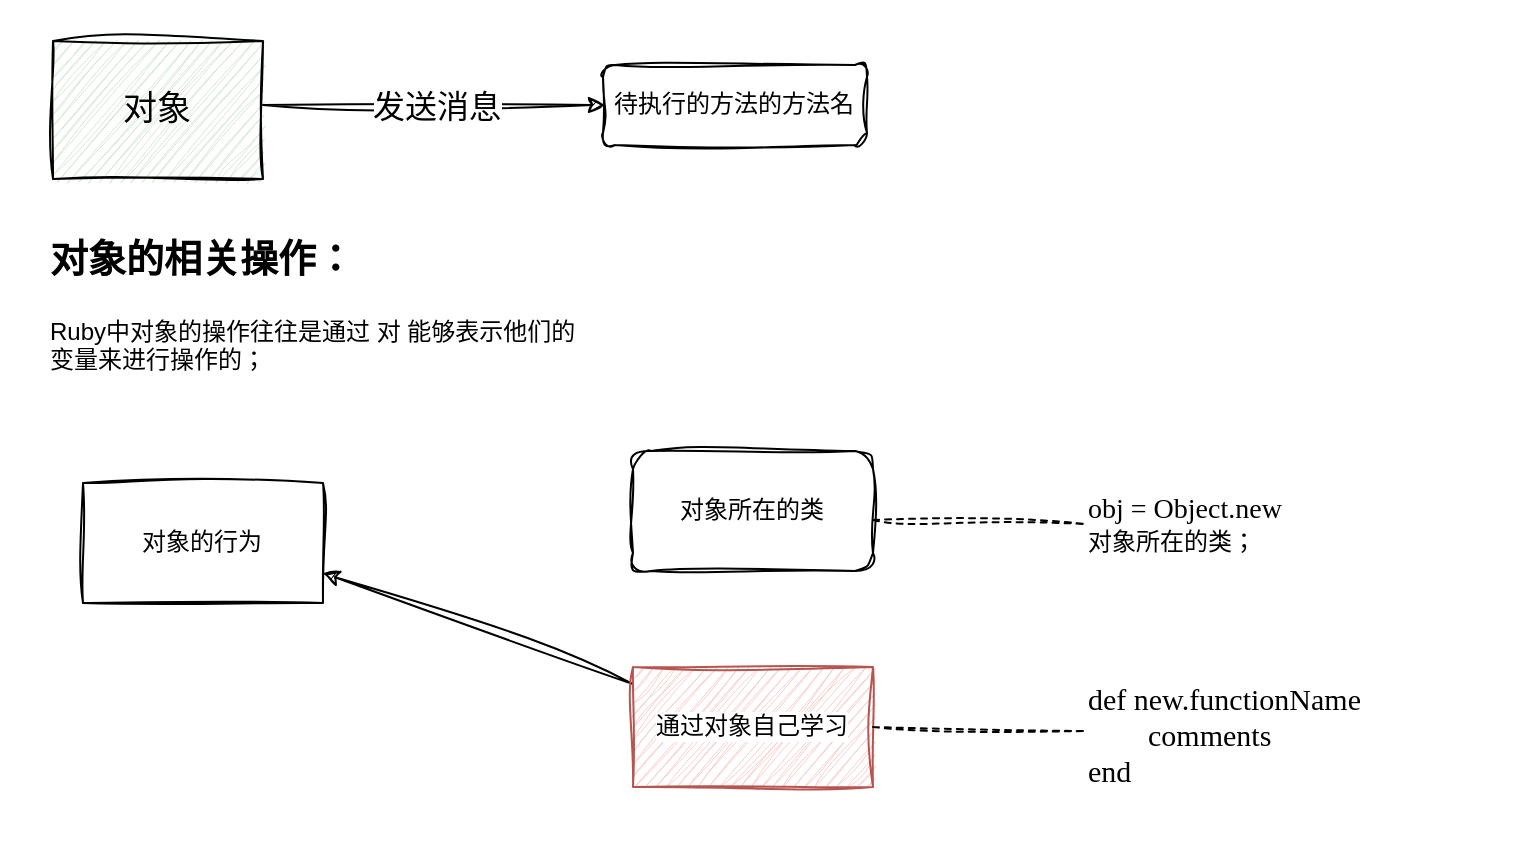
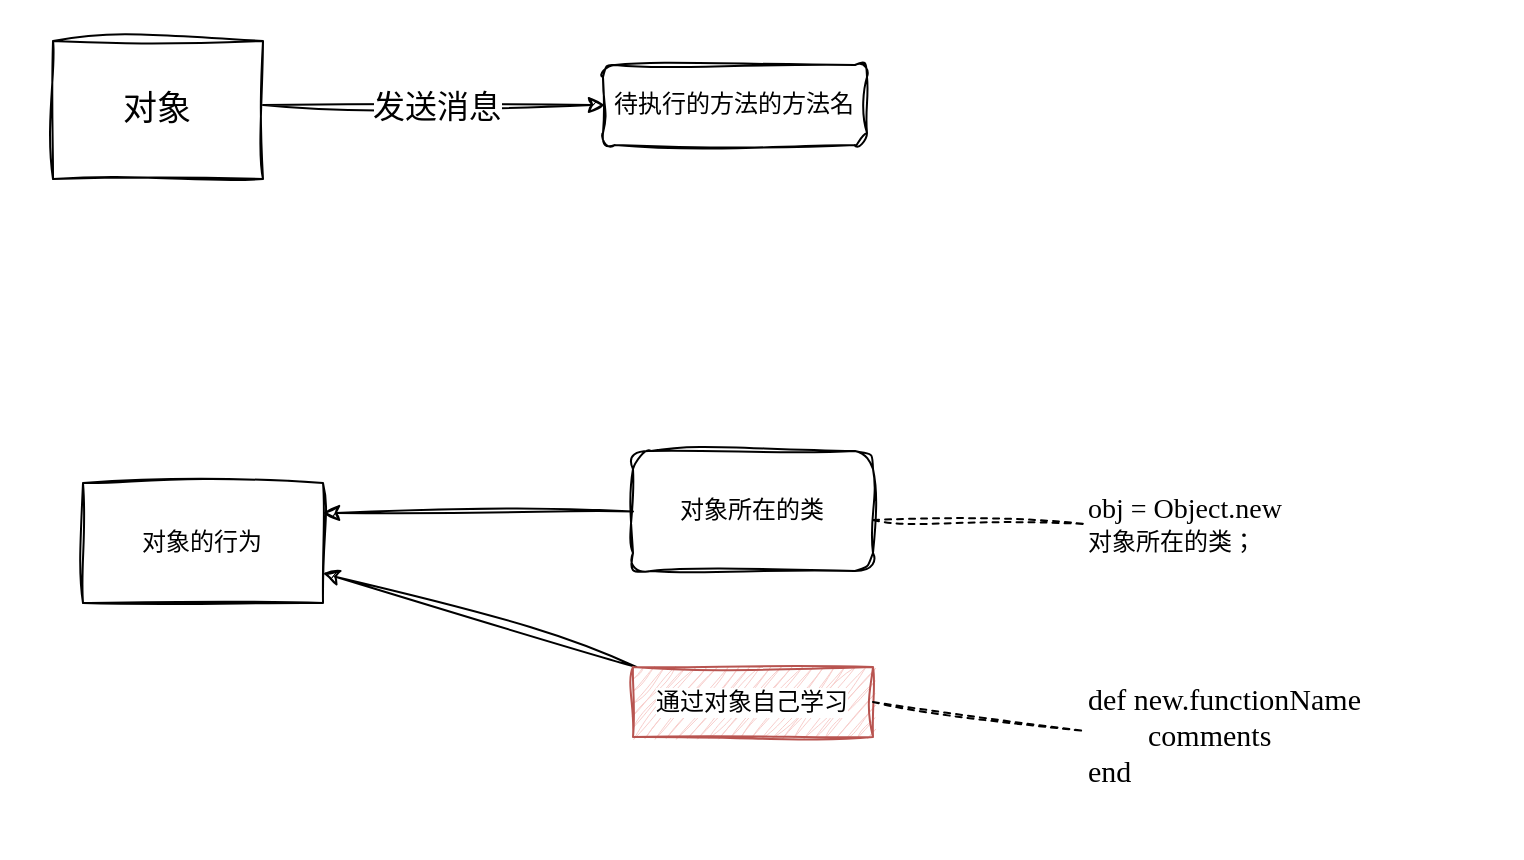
node "对象": fillcolor #d5e8d4 -> #ffffff
node "对象的相关操作： Ruby中对象的操作往往是通过 对 能够表示他们的变量来进行操作的；": removed
edge "对象所在的类" -> "对象的行为": added
node "通过对象自己学习": size 240x120 -> 240x70
